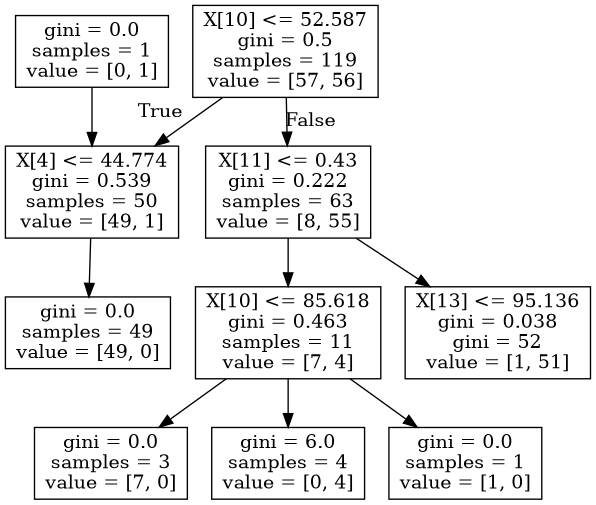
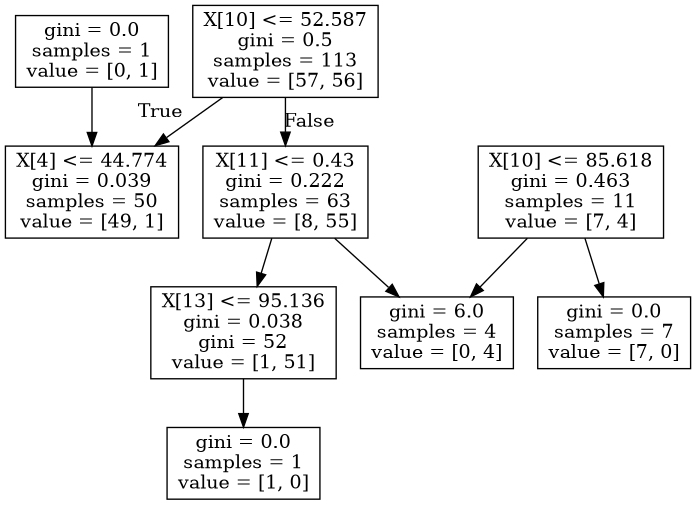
node "X[10] <= 52.587 gini = 0.5 samples = 119 value = [57, 56]": label "X[10] <= 52.587 gini = 0.5 samples = 119 value = [57, 56]" -> "X[10] <= 52.587 gini = 0.5 samples = 113 value = [57, 56]"
node "X[4] <= 44.774 gini = 0.539 samples = 50 value = [49, 1]": label "X[4] <= 44.774 gini = 0.539 samples = 50 value = [49, 1]" -> "X[4] <= 44.774 gini = 0.039 samples = 50 value = [49, 1]"
edge "X[11] <= 0.43 gini = 0.222 samples = 63 value = [8, 55]" -> "X[10] <= 85.618 gini = 0.463 samples = 11 value = [7, 4]": now "X[11] <= 0.43 gini = 0.222 samples = 63 value = [8, 55]" -> "gini = 6.0 samples = 4 value = [0, 4]"
node "gini = 0.0 samples = 49 value = [49, 0]": removed
edge "X[10] <= 85.618 gini = 0.463 samples = 11 value = [7, 4]" -> "gini = 0.0 samples = 1 value = [1, 0]": now "X[13] <= 95.136 gini = 0.038 gini = 52 value = [1, 51]" -> "gini = 0.0 samples = 1 value = [1, 0]"
node "gini = 0.0 samples = 3 value = [7, 0]": label "gini = 0.0 samples = 3 value = [7, 0]" -> "gini = 0.0 samples = 7 value = [7, 0]"
